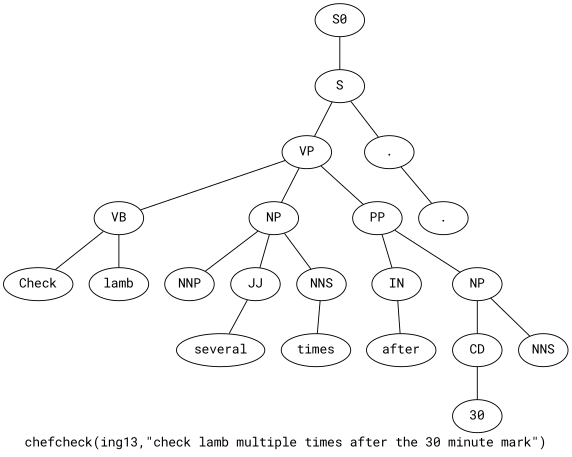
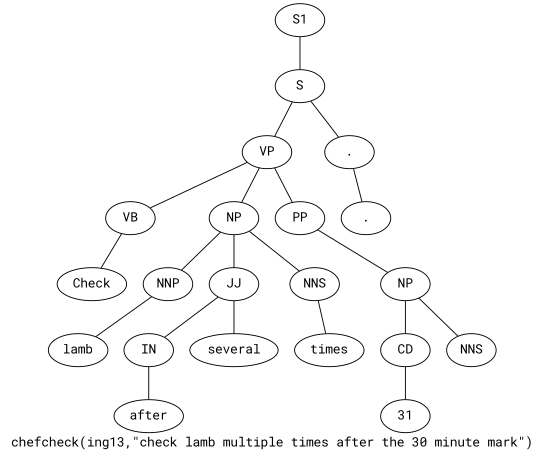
node "S0": label "S0" -> "S1"
edge "VB" -- "lamb": now "NNP" -- "lamb"
edge "PP" -- "IN": now "JJ" -- "IN"
node "30": label "30" -> "31"
